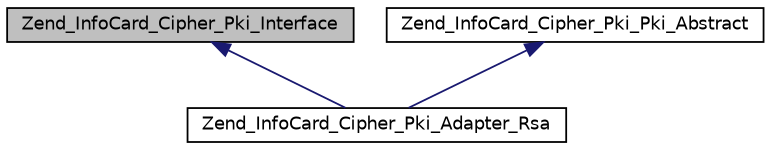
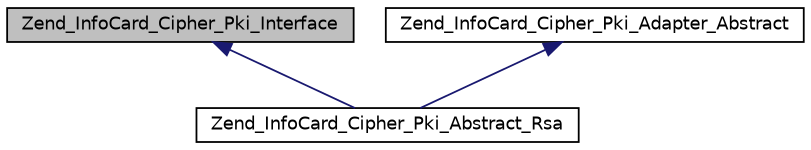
node "Zend_InfoCard_Cipher_Pki_Pki_Abstract": label "Zend_InfoCard_Cipher_Pki_Pki_Abstract" -> "Zend_InfoCard_Cipher_Pki_Adapter_Abstract"
node "Zend_InfoCard_Cipher_Pki_Adapter_Rsa": label "Zend_InfoCard_Cipher_Pki_Adapter_Rsa" -> "Zend_InfoCard_Cipher_Pki_Abstract_Rsa"
